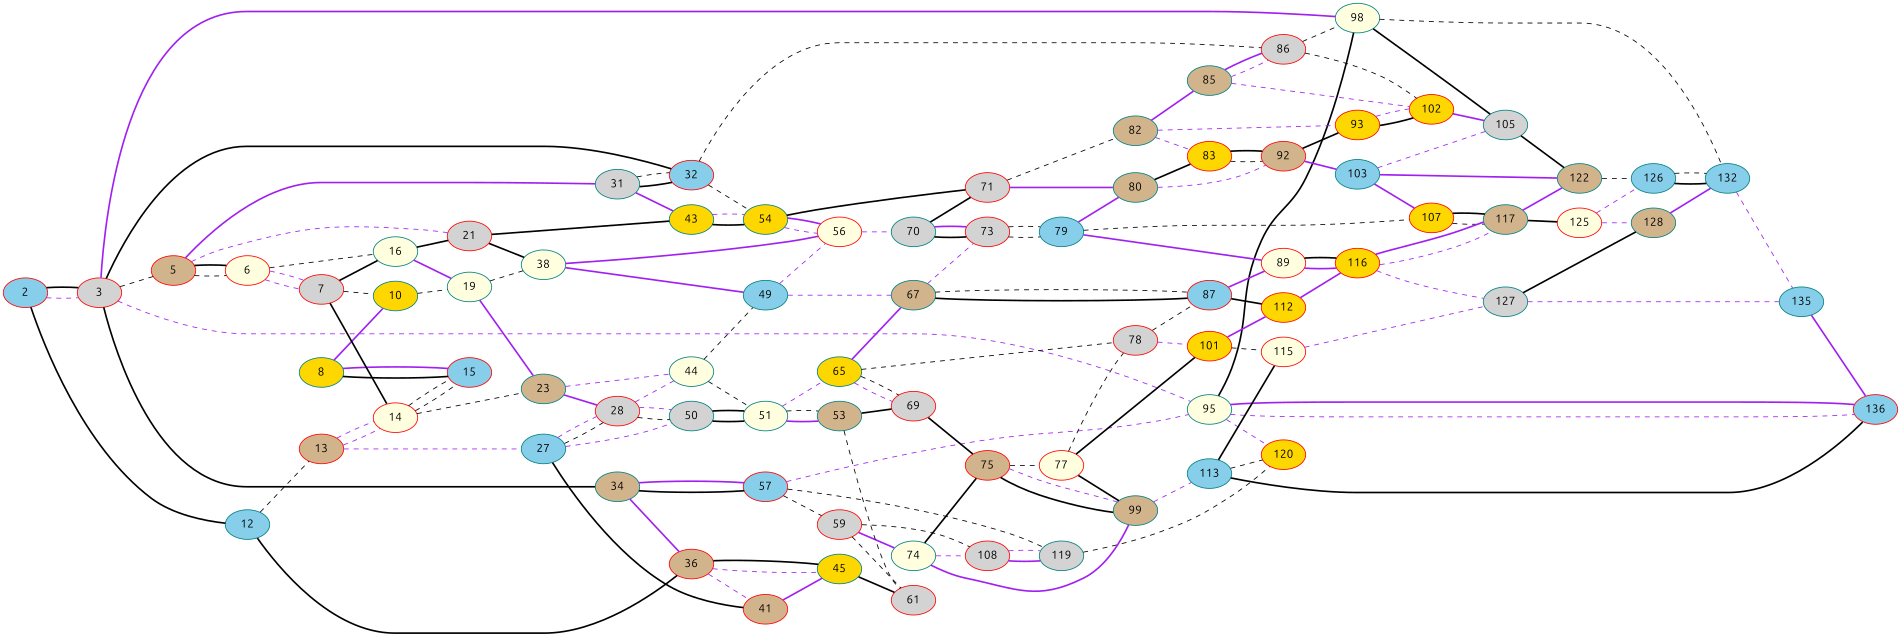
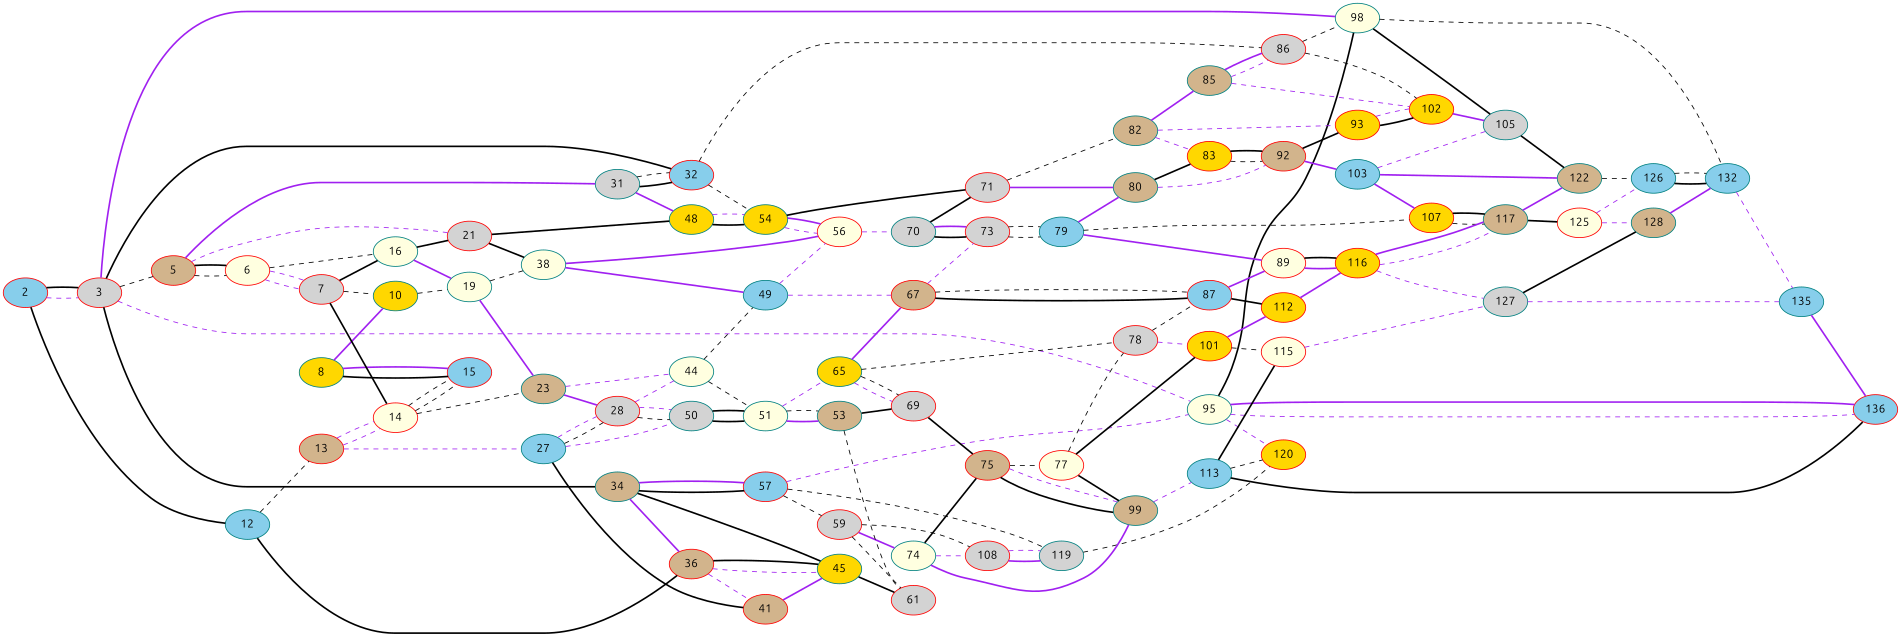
node "43": label "43" -> "48"
node "67": color teal -> red
edge "34" -- "45": added
